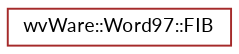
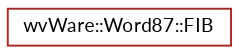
node "wvWare::Word97::FIB": label "wvWare::Word97::FIB" -> "wvWare::Word87::FIB"
